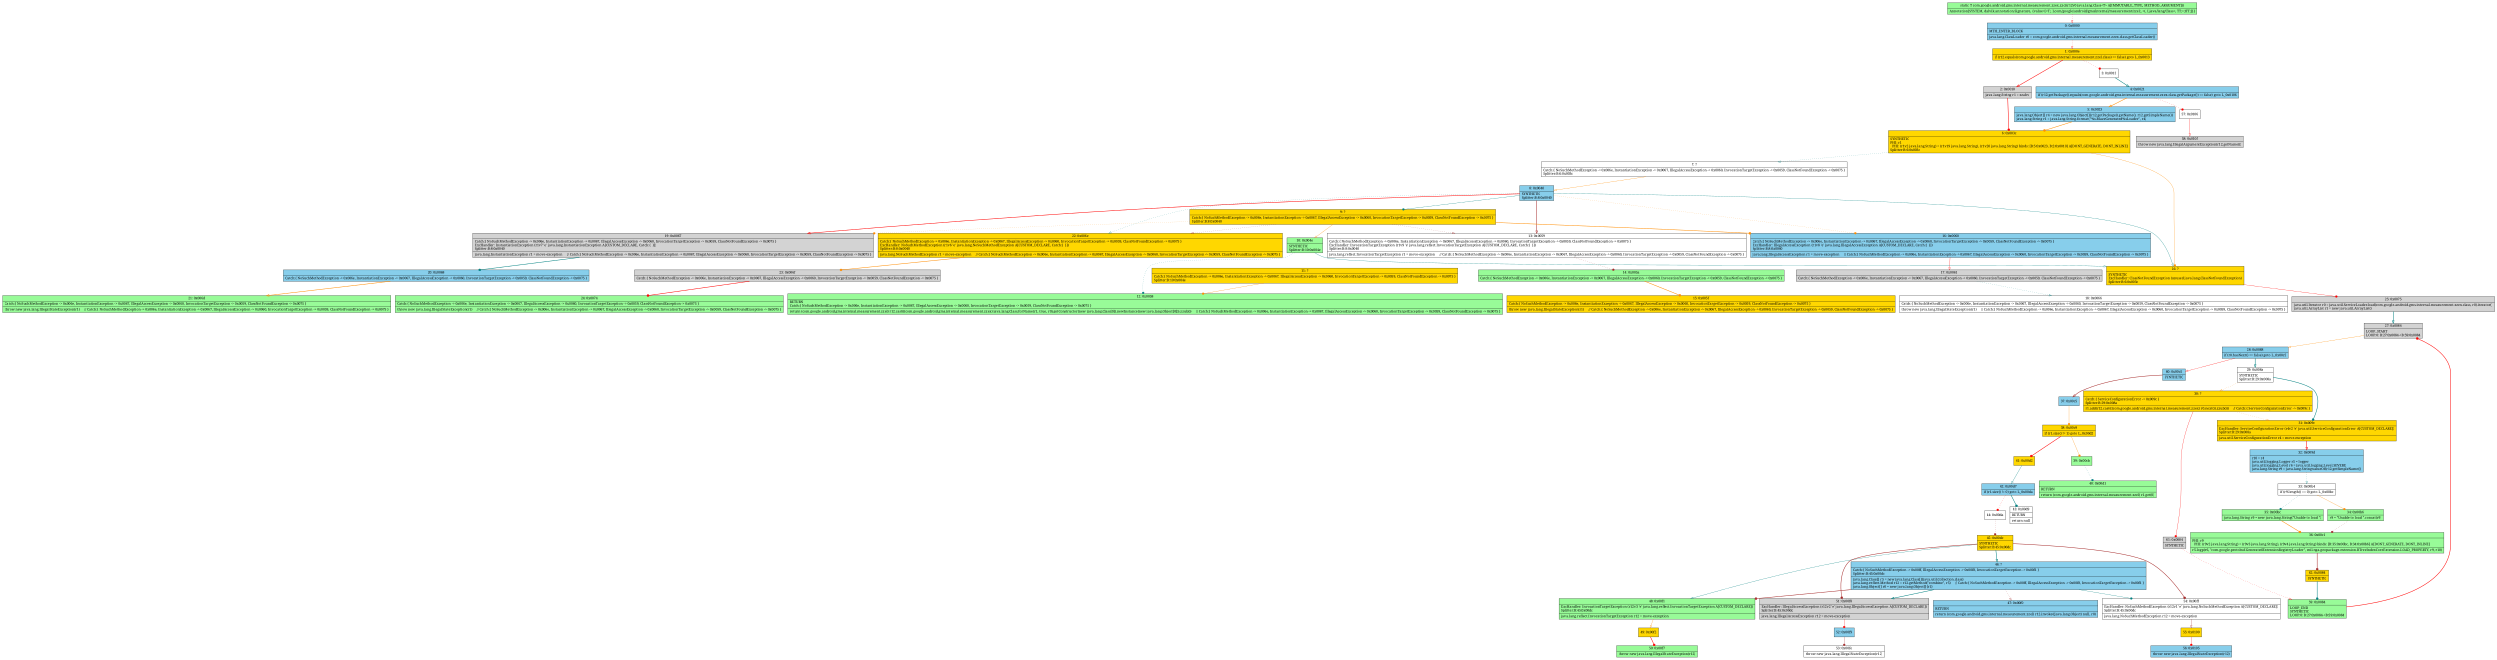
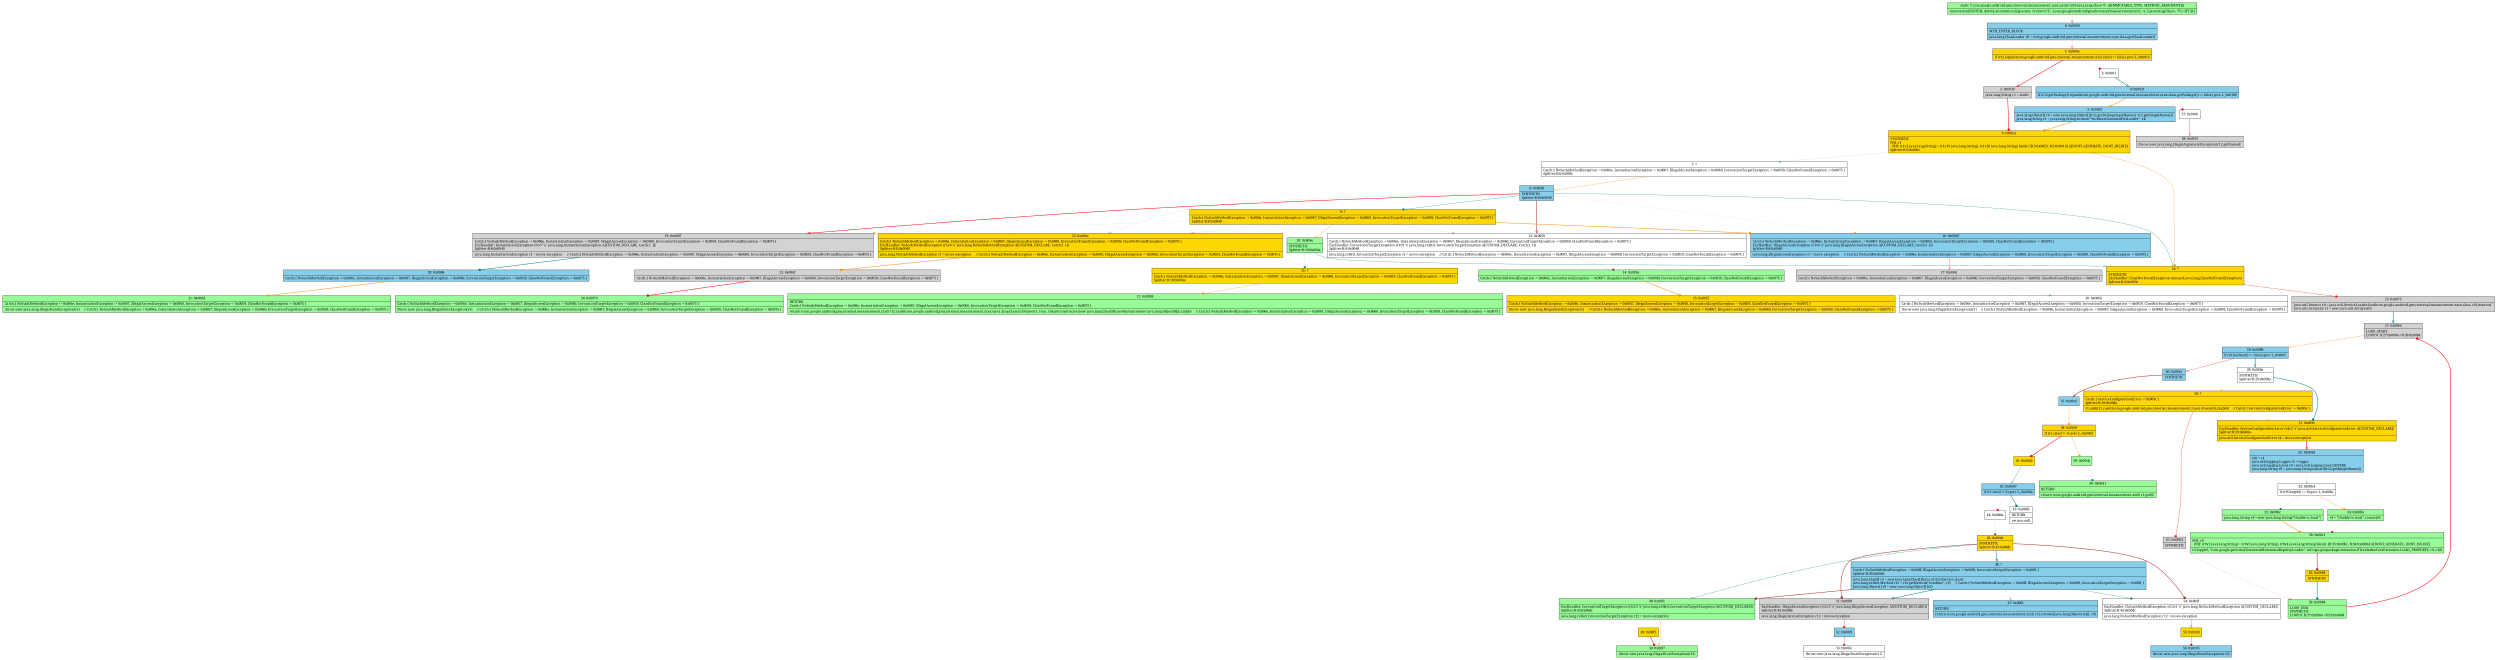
edge "10: 0x004e" -> "12: 0x0058": now "10: 0x004e" -> "11: ?"
edge "48: 0x00f1" -> "49: 0x00f2": now "48: 0x00f1" -> "50: 0x00f7"
